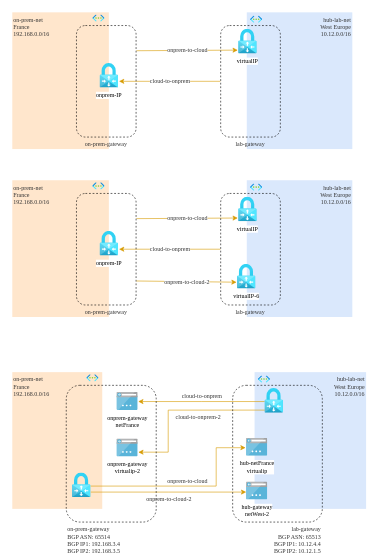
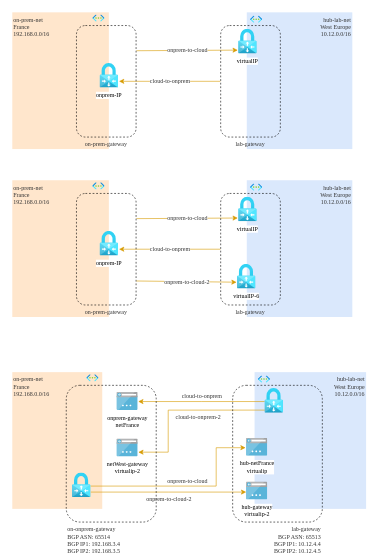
node "onprem-gateway virtualip-2": label "onprem-gateway virtualip-2" -> "netWest-gateway virtualip-2"
node "hub-gateway netWest-2": label "hub-gateway netWest-2" -> "hub-gateway virtualip-2"
node "on-prem-gateway BGP ASN: 65514 BGP IP1: 192.168.3.4 BGP IP2: 192.168.3.5": label "on-prem-gateway BGP ASN: 65514 BGP IP1: 192.168.3.4 BGP IP2: 192.168.3.5" -> "on-onprem-gateway BGP ASN: 65514 BGP IP1: 192.168.3.4 BGP IP2: 192.168.3.5"
node "lab-gateway BGP ASN: 65513 BGP IP1: 10.12.4.4 BGP IP2: 10.12.1.5": label "lab-gateway BGP ASN: 65513 BGP IP1: 10.12.4.4 BGP IP2: 10.12.1.5" -> "lab-gateway BGP ASN: 65513 BGP IP1: 10.12.4.4 BGP IP2: 10.12.4.5"
